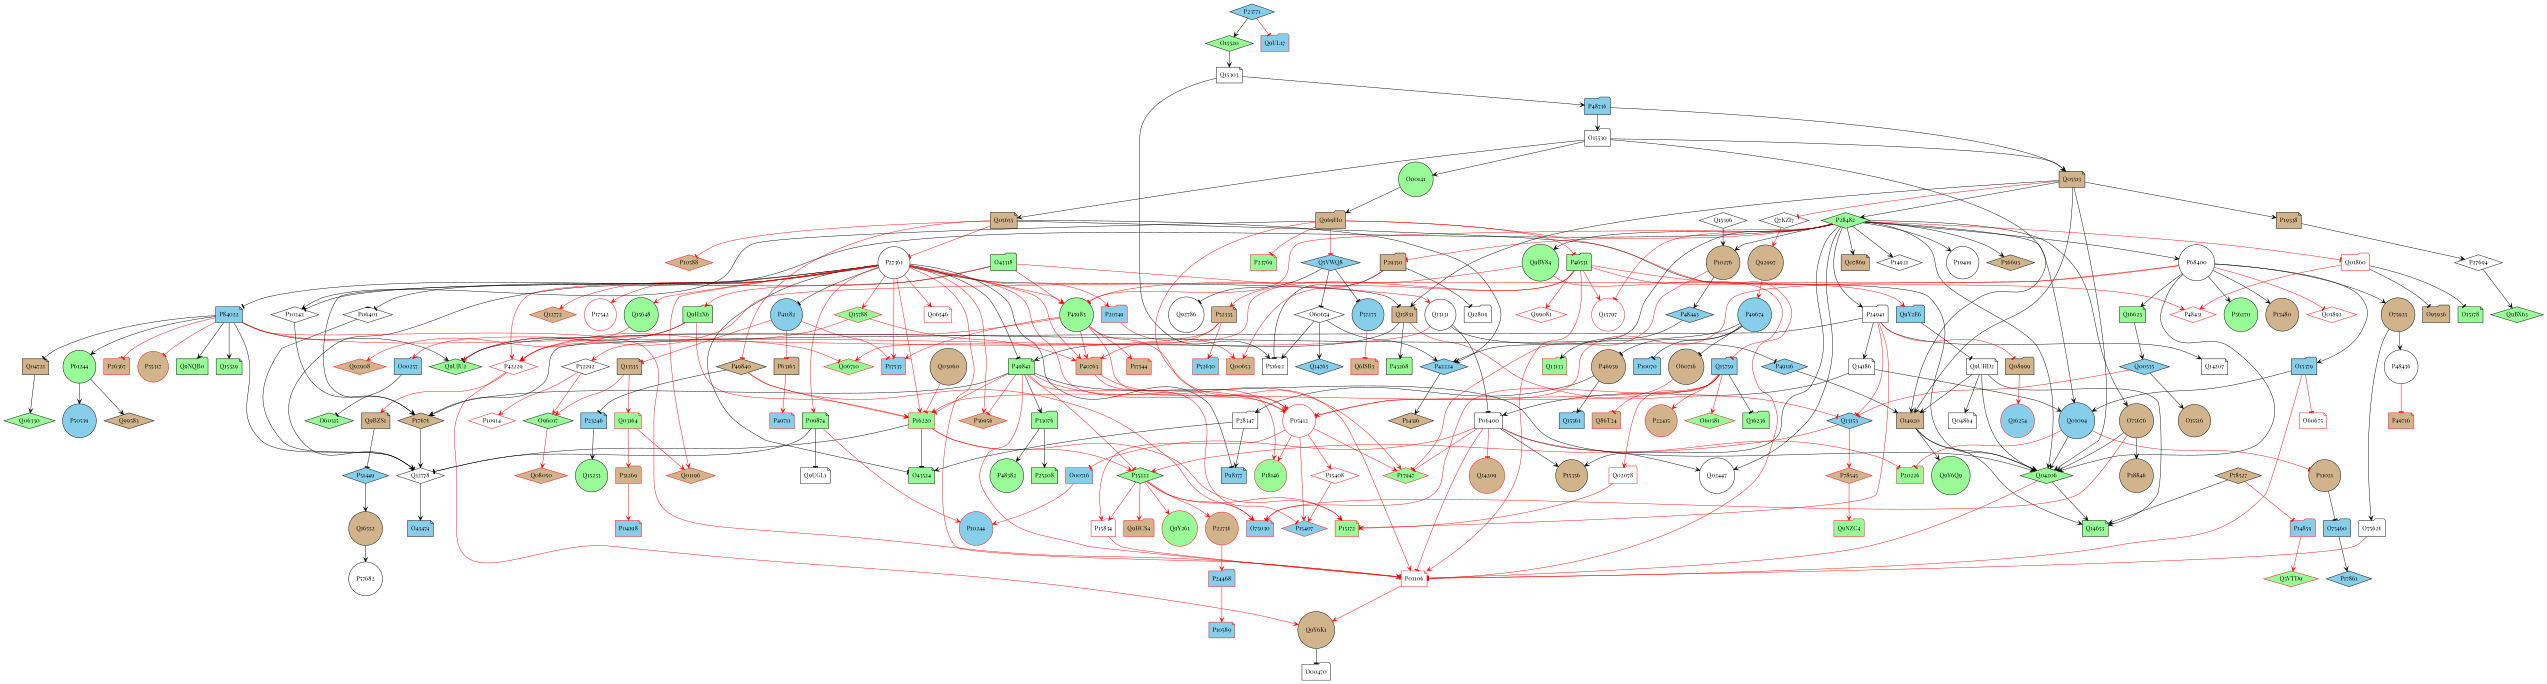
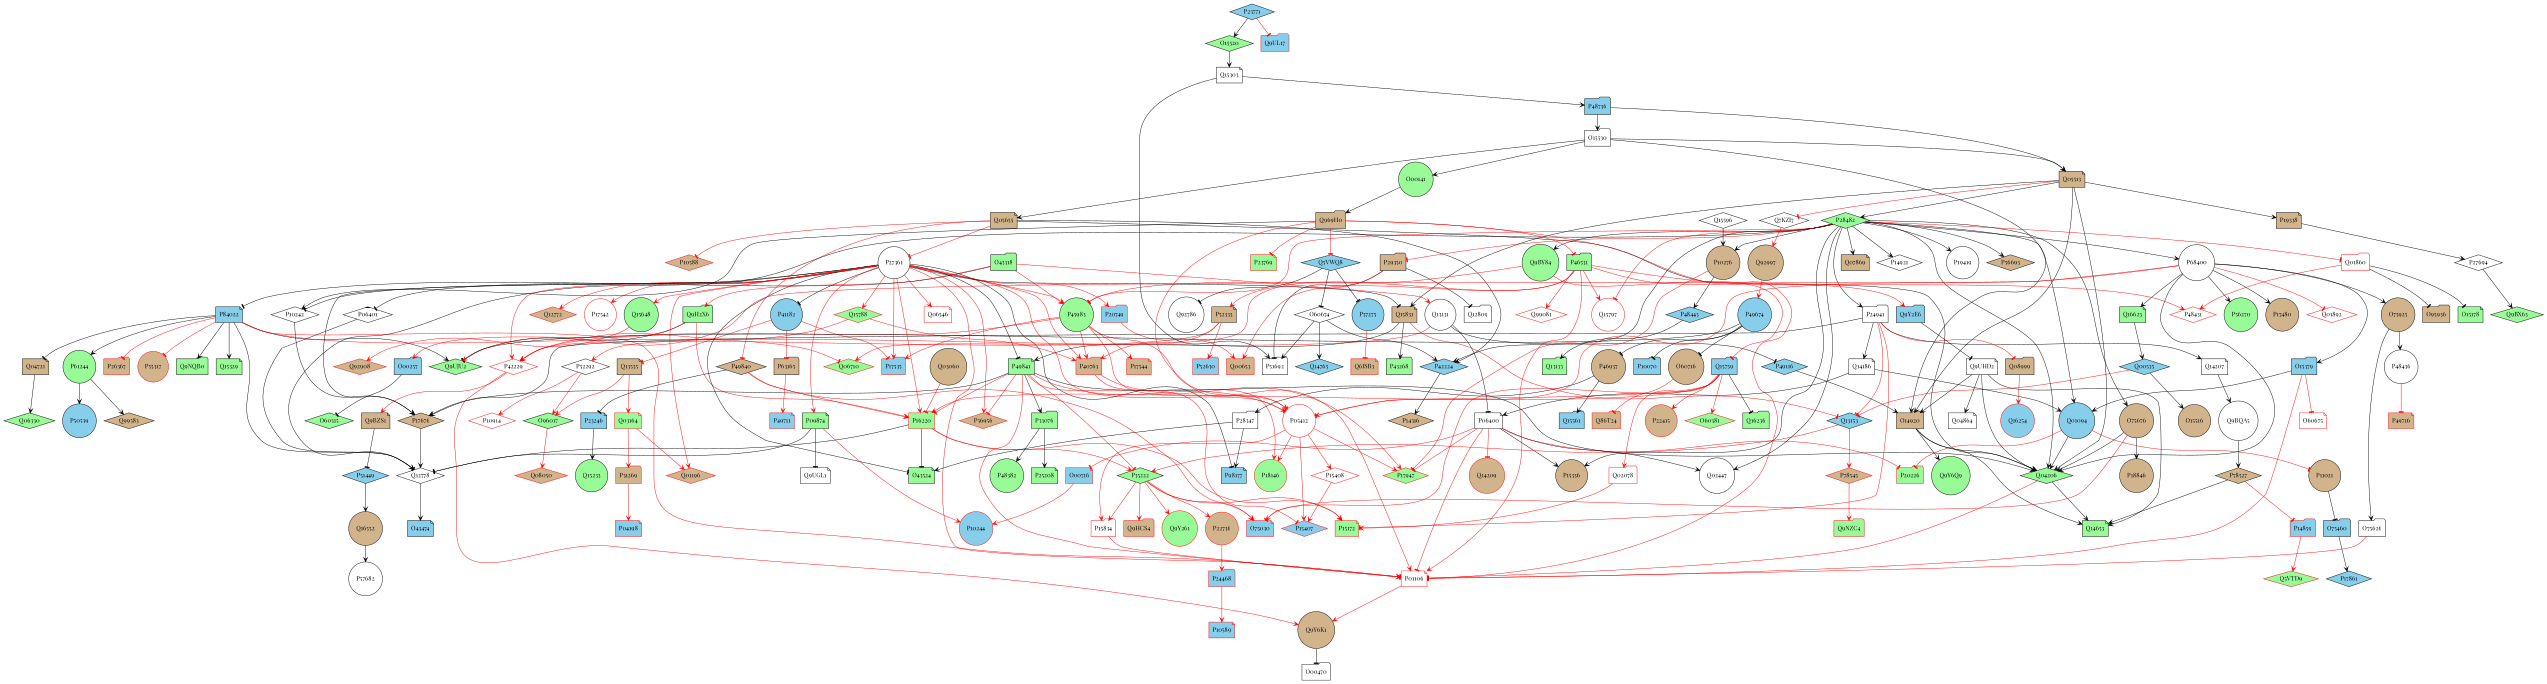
node "Q13133": color red -> black
node "P46939": label "P46939" -> "P46937"
node "Q9BQA5": added
